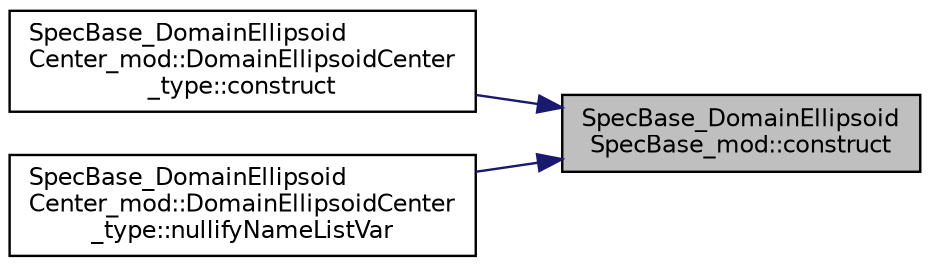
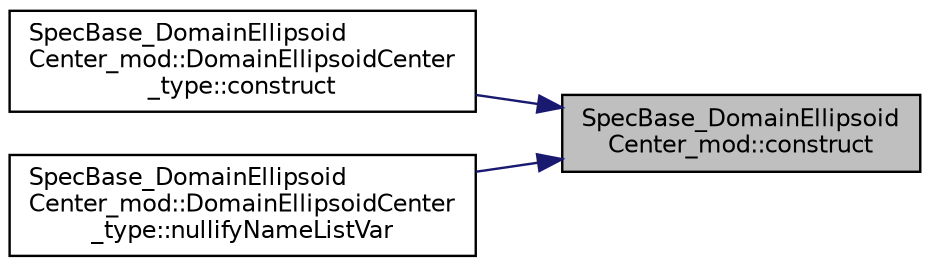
node "SpecBase_DomainEllipsoid SpecBase_mod::construct": label "SpecBase_DomainEllipsoid SpecBase_mod::construct" -> "SpecBase_DomainEllipsoid Center_mod::construct"
